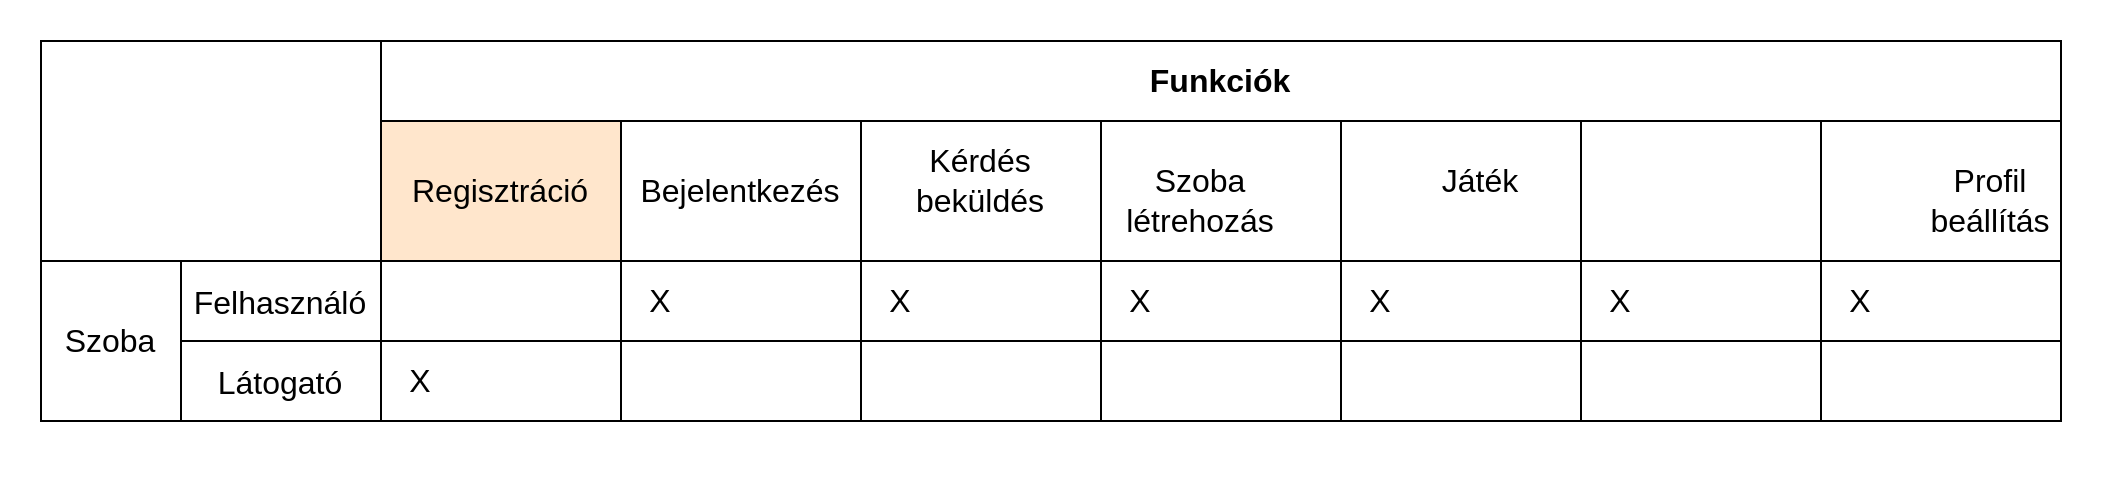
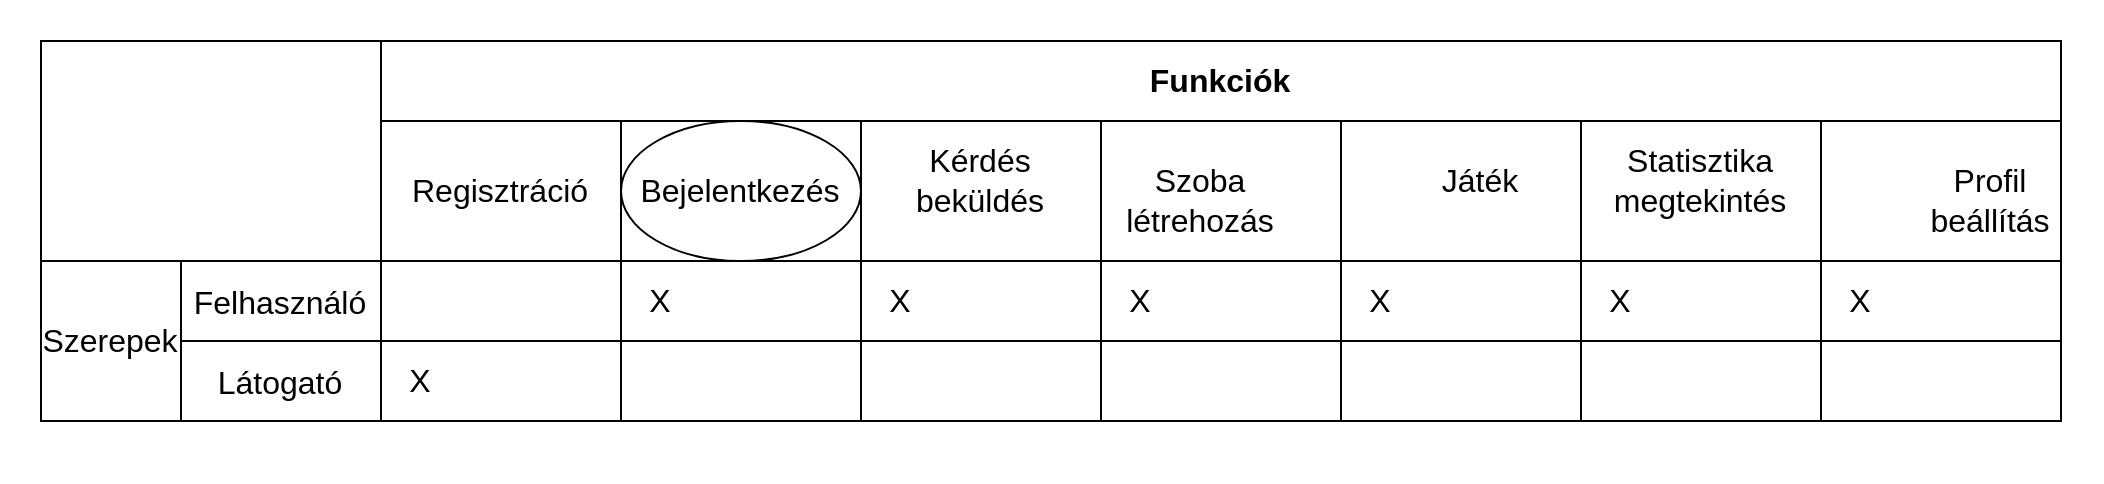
node "Statisztika megtekintés": added
node "Regisztráció": fillcolor #ffe6cc -> #ffffff
node "Bejelentkezés": shape rectangle -> ellipse
node "Szoba": label "Szoba" -> "Szerepek"
